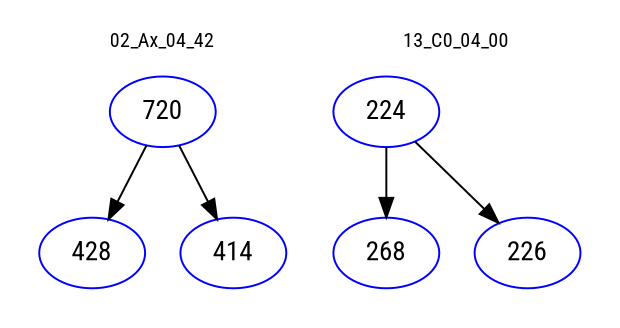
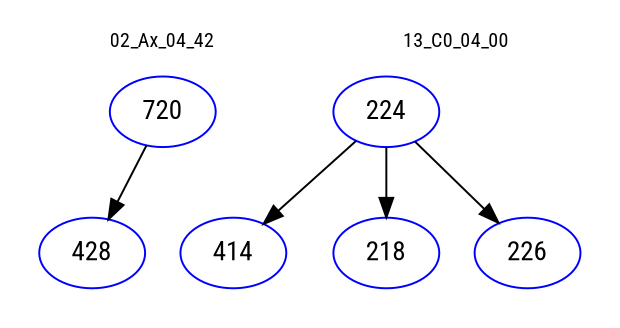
edge "720" -> "414": now "224" -> "414"
node "268": label "268" -> "218"
